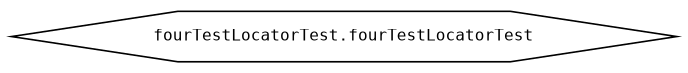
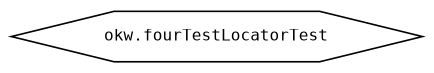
node "fourTestLocatorTest.fourTestLocatorTest": label "fourTestLocatorTest.fourTestLocatorTest" -> "okw.fourTestLocatorTest"
